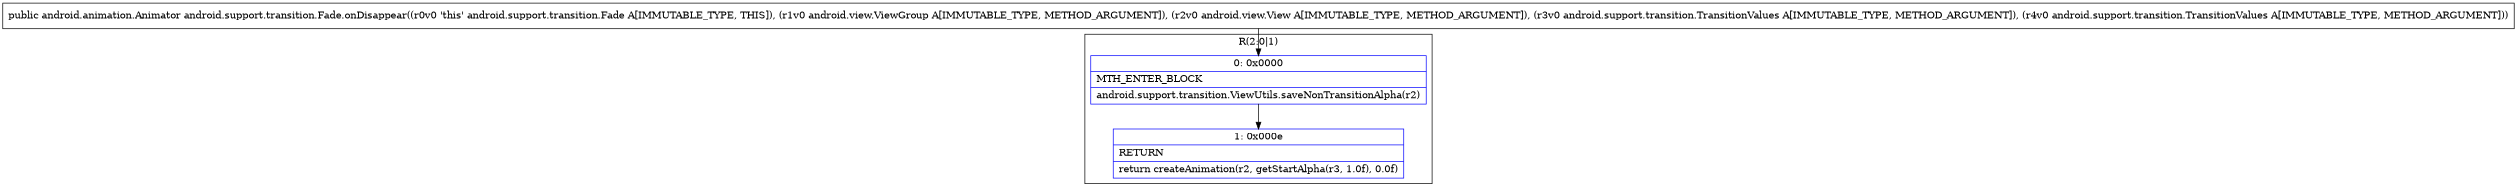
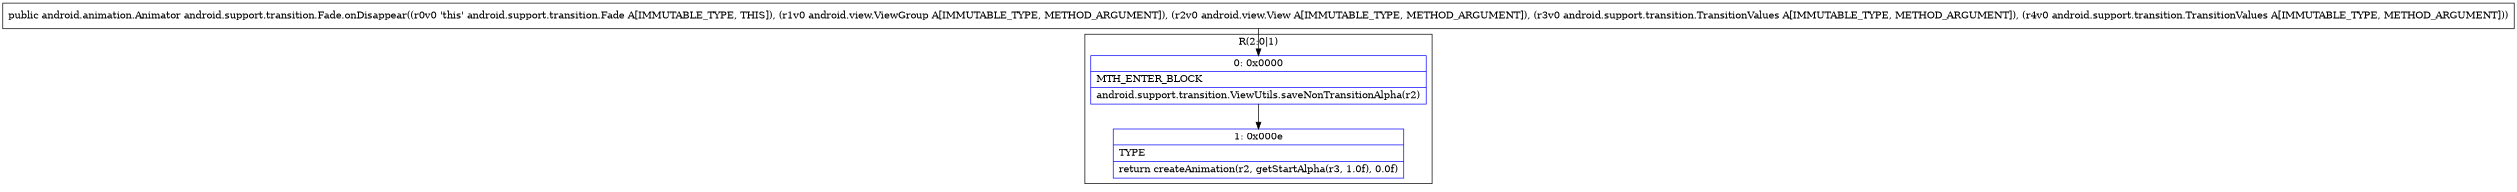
node "1: 0x000e": text "RETURN" -> "TYPE"
